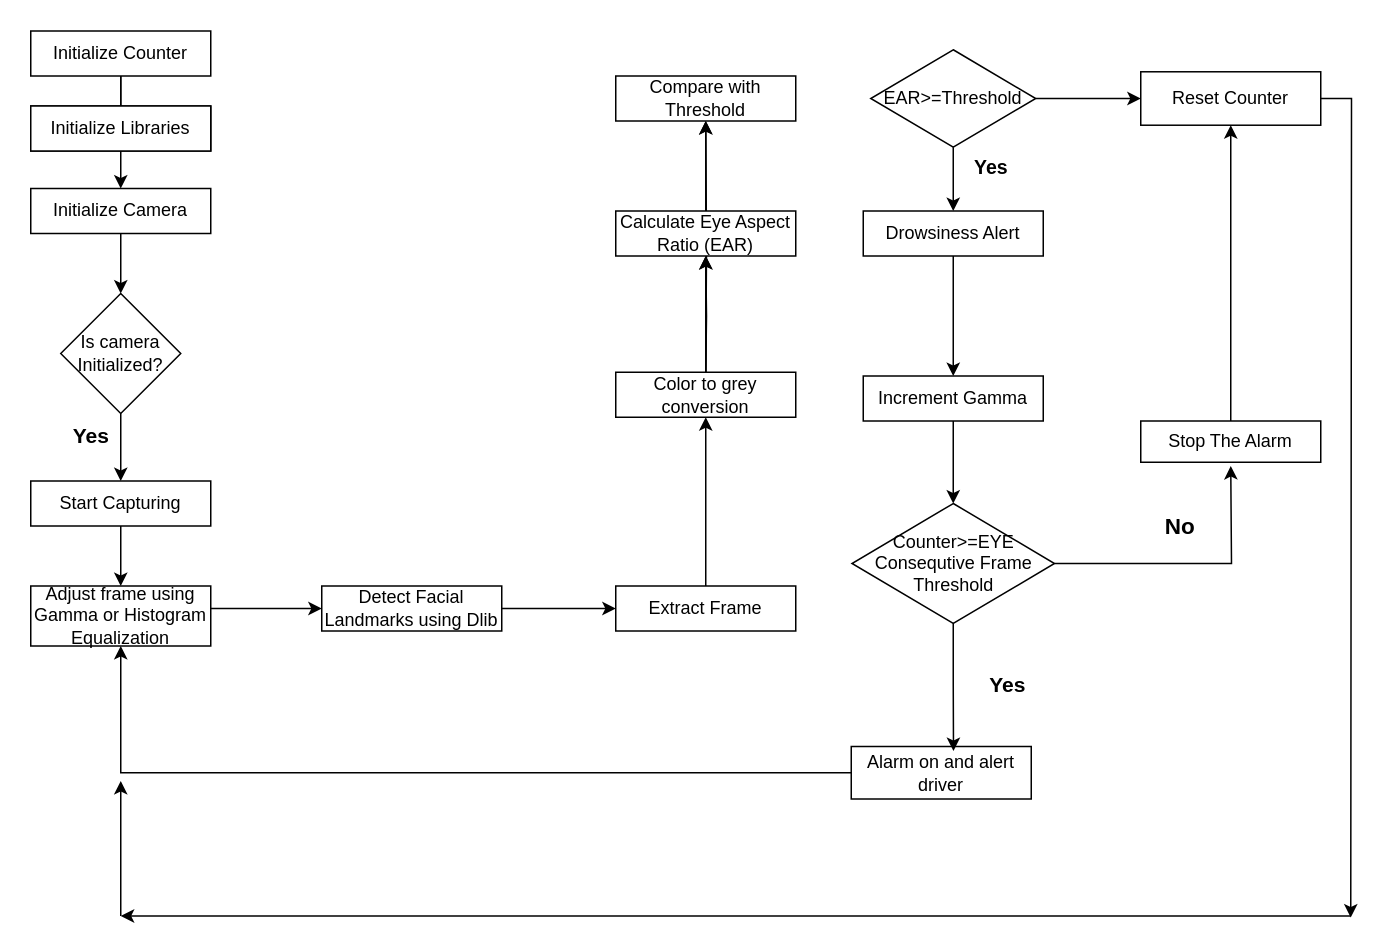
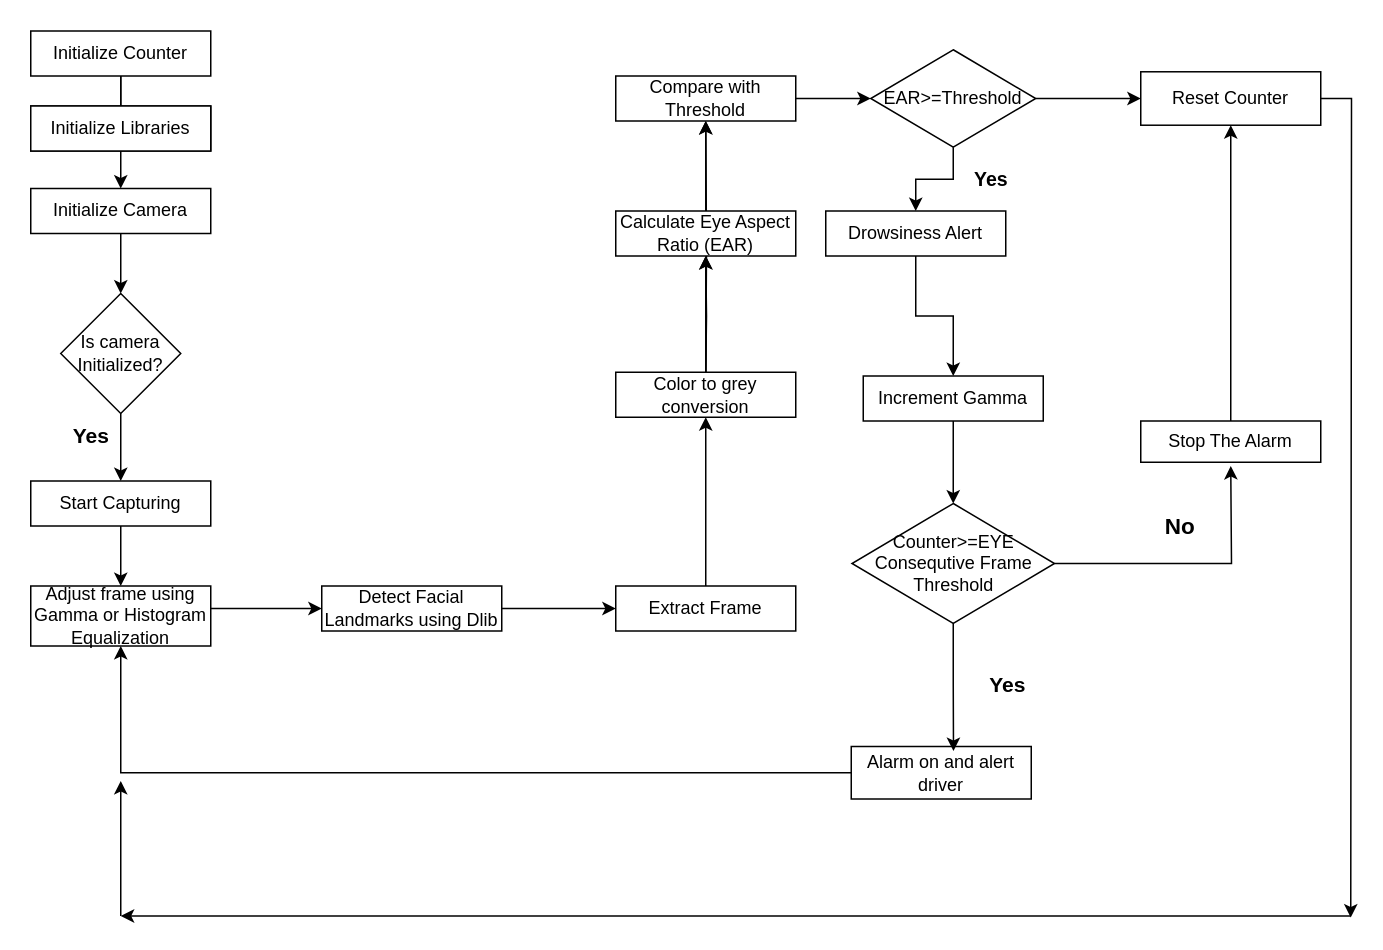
edge "Compare with Threshold" -> "EAR>=Threshold": added
node "Drowsiness Alert": moved (953, 233) -> (916, 233)
